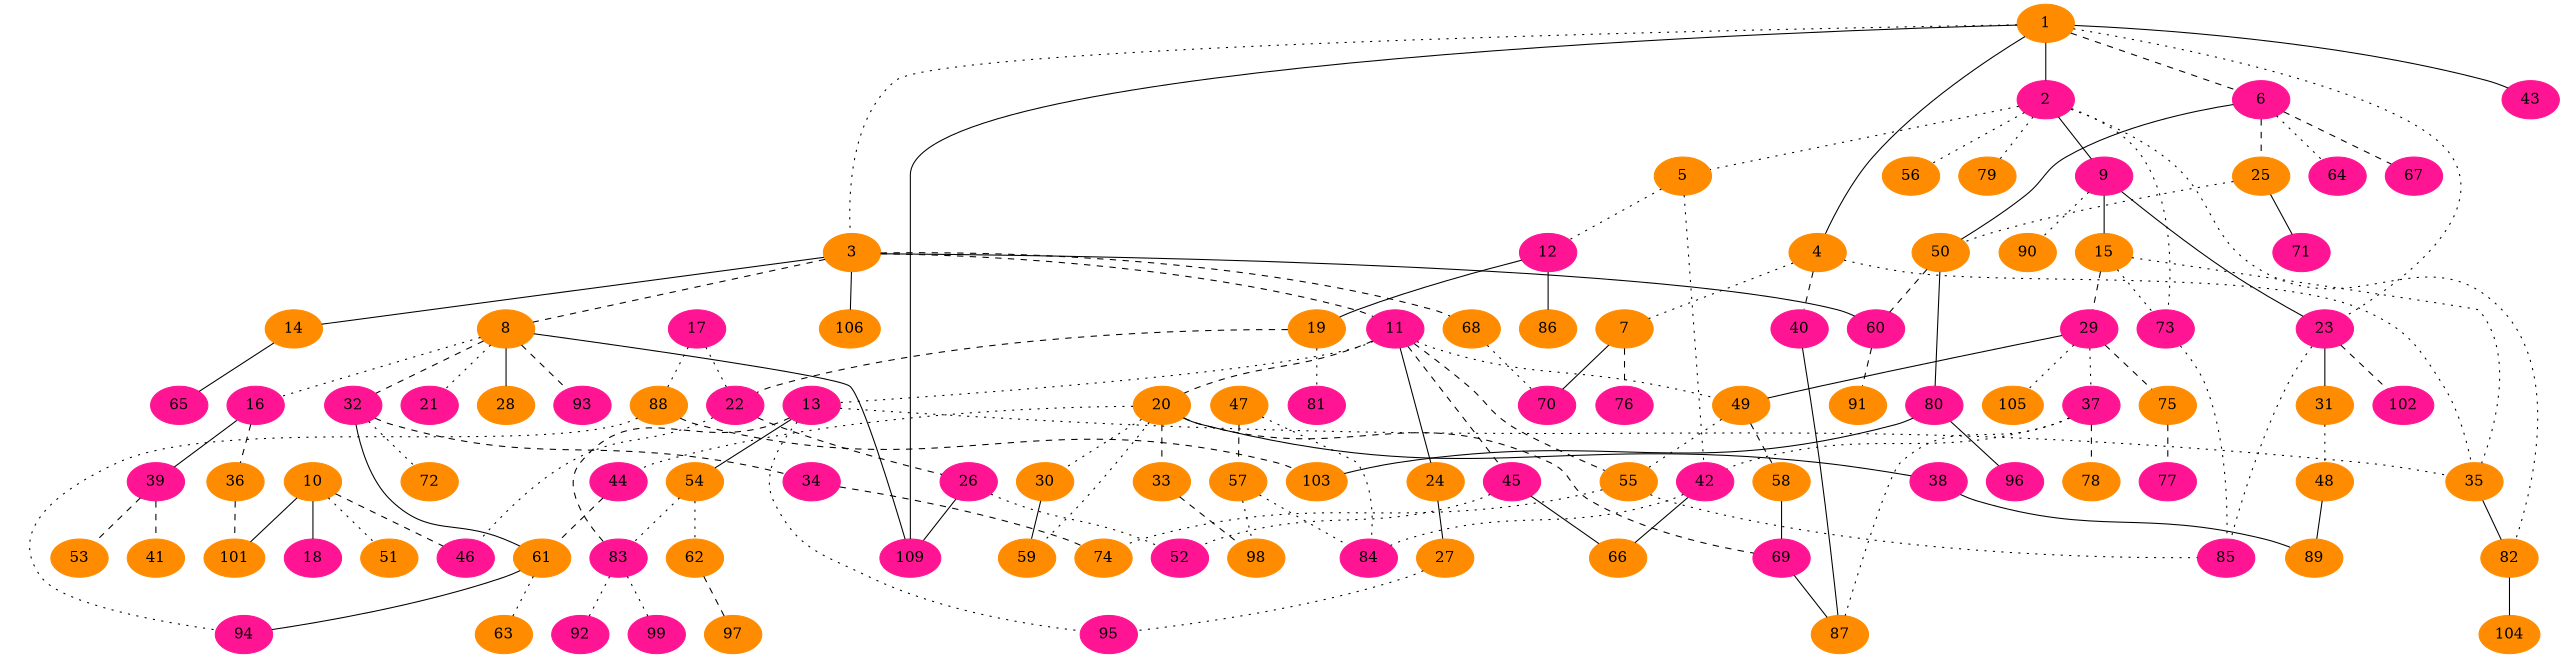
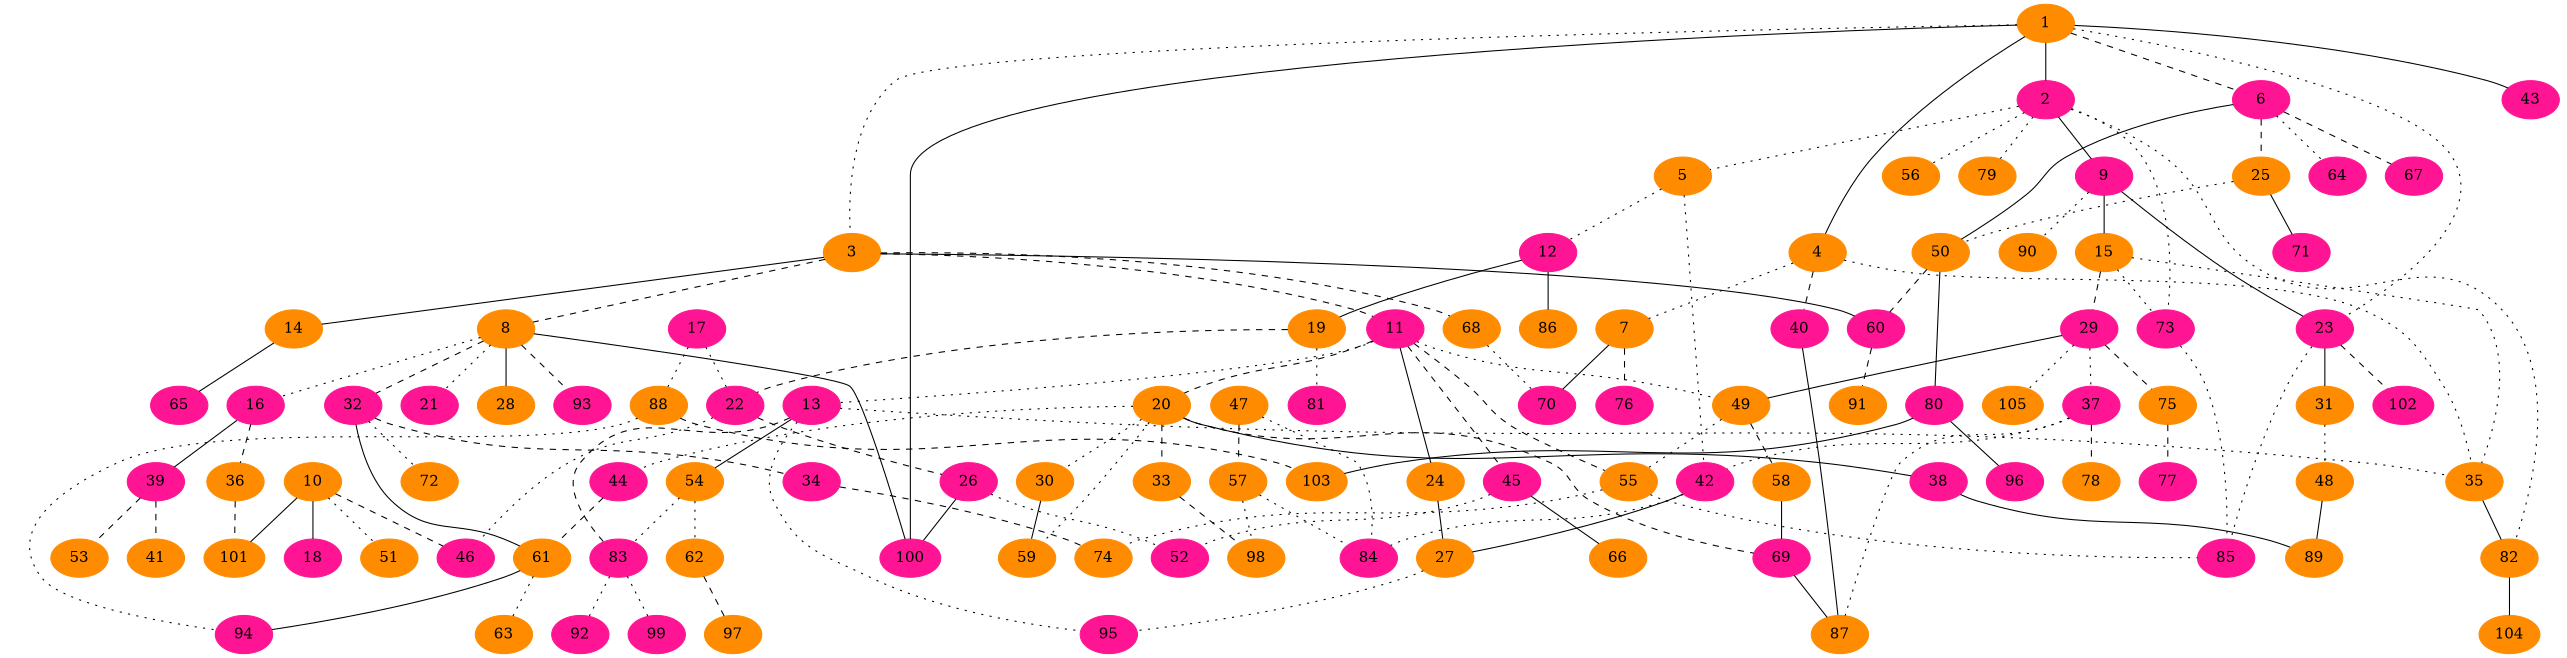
node "106": removed
edge "42" -- "66": now "42" -- "27"
node "109": label "109" -> "100"
